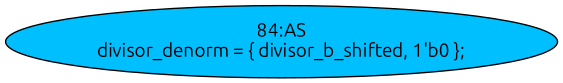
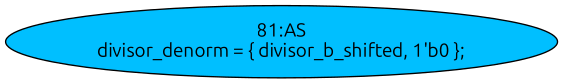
node "84:AS divisor_denorm = { divisor_b_shifted, 1'b0 };": label "84:AS divisor_denorm = { divisor_b_shifted, 1'b0 };" -> "81:AS divisor_denorm = { divisor_b_shifted, 1'b0 };"
